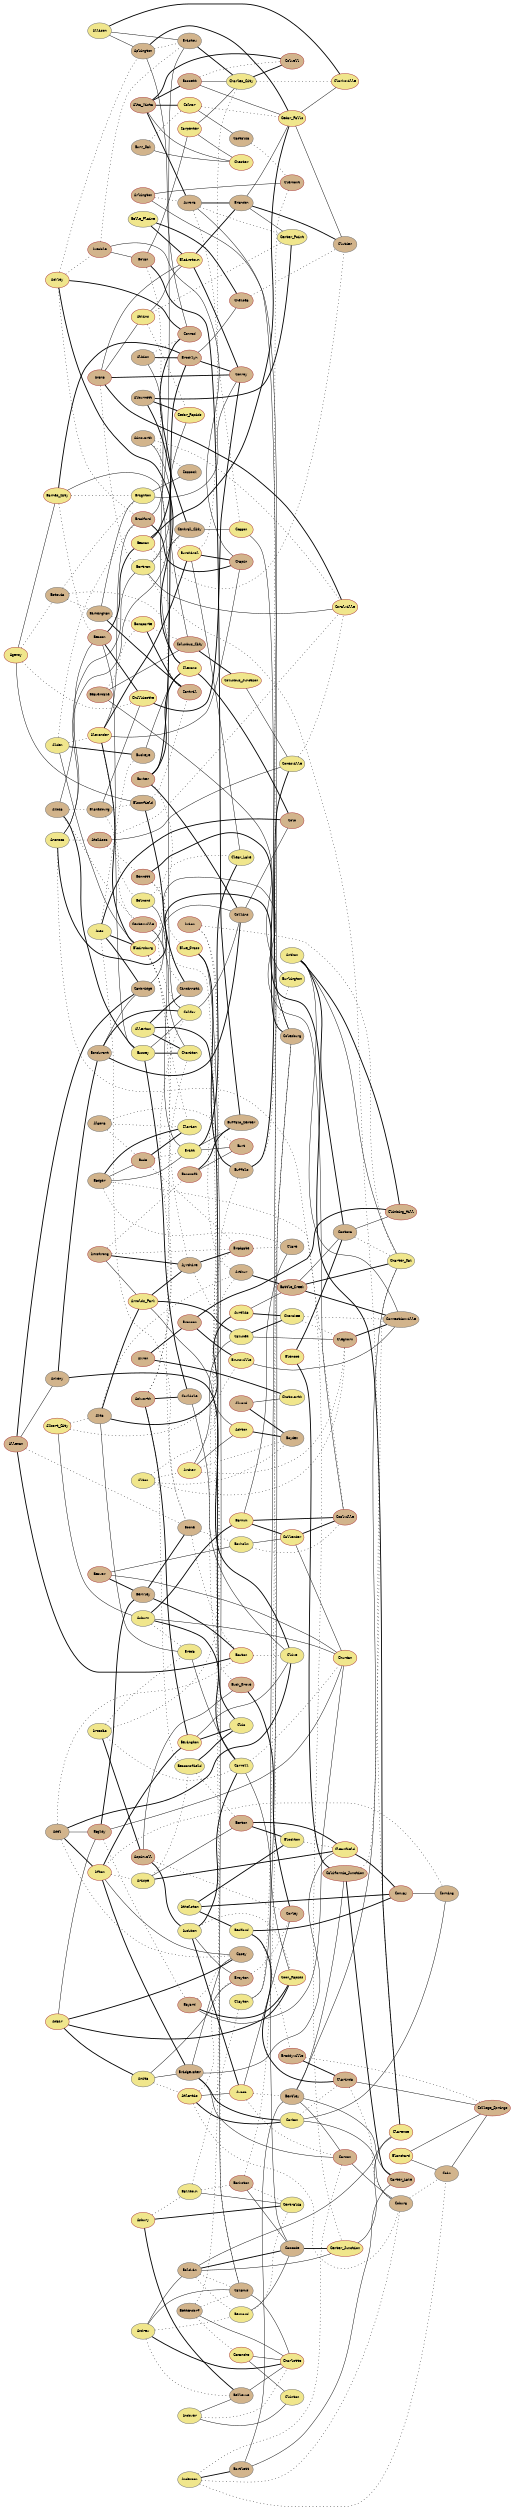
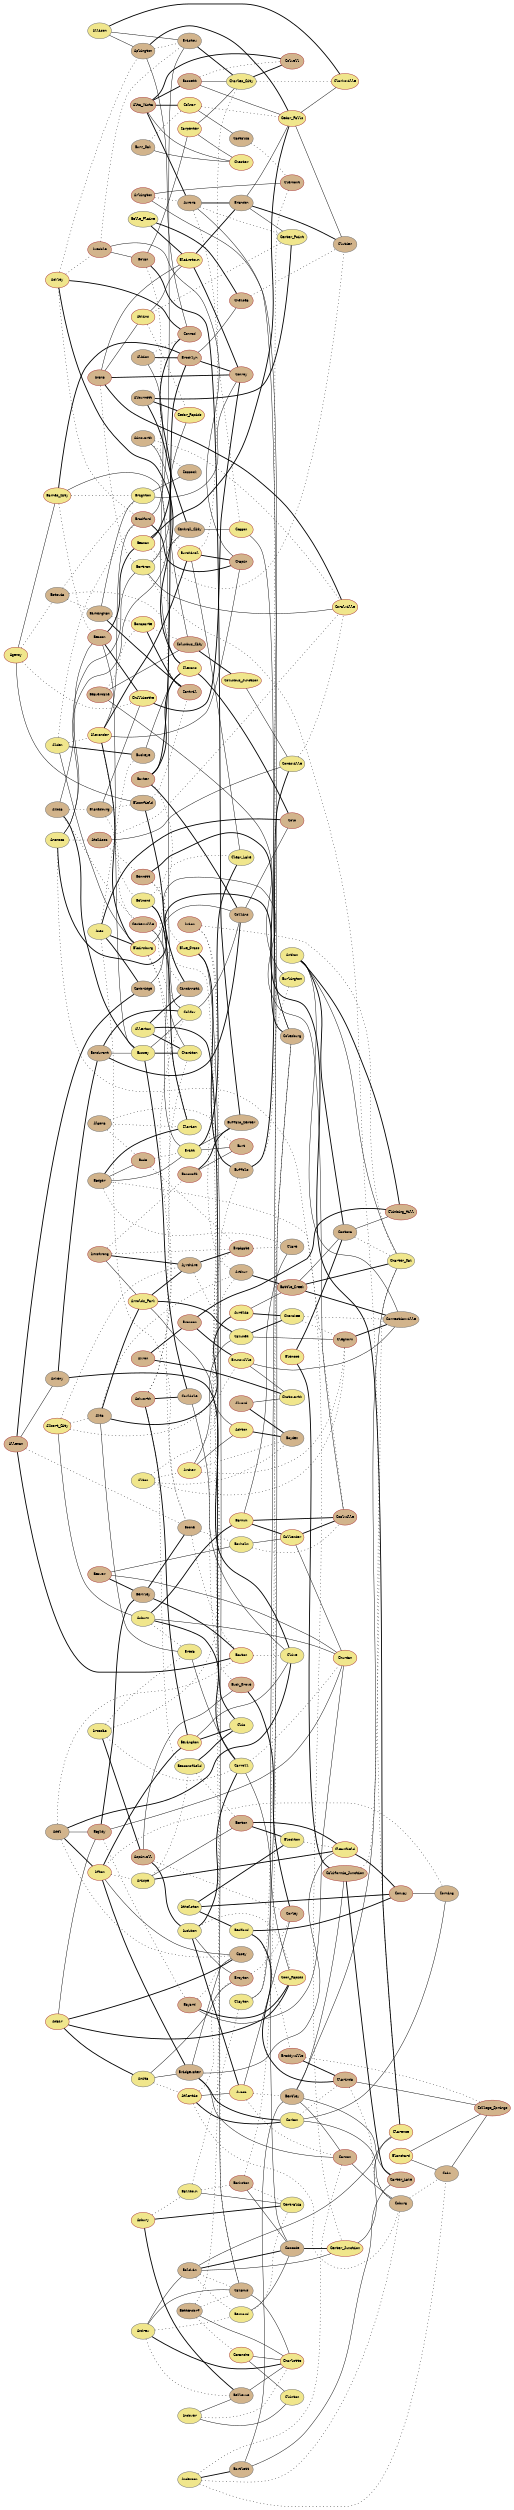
edge "Cambridge" -- "Bondurant": now "Bussey" -- "Bondurant"
edge "Clarion" -- "Bode": now "Clarion" -- "Belmond"
edge "Blairsburg" -- "Ayrshire": now "Albert_City" -- "Ayrshire"
edge "Brunsville" -- "Chatsworth": added
